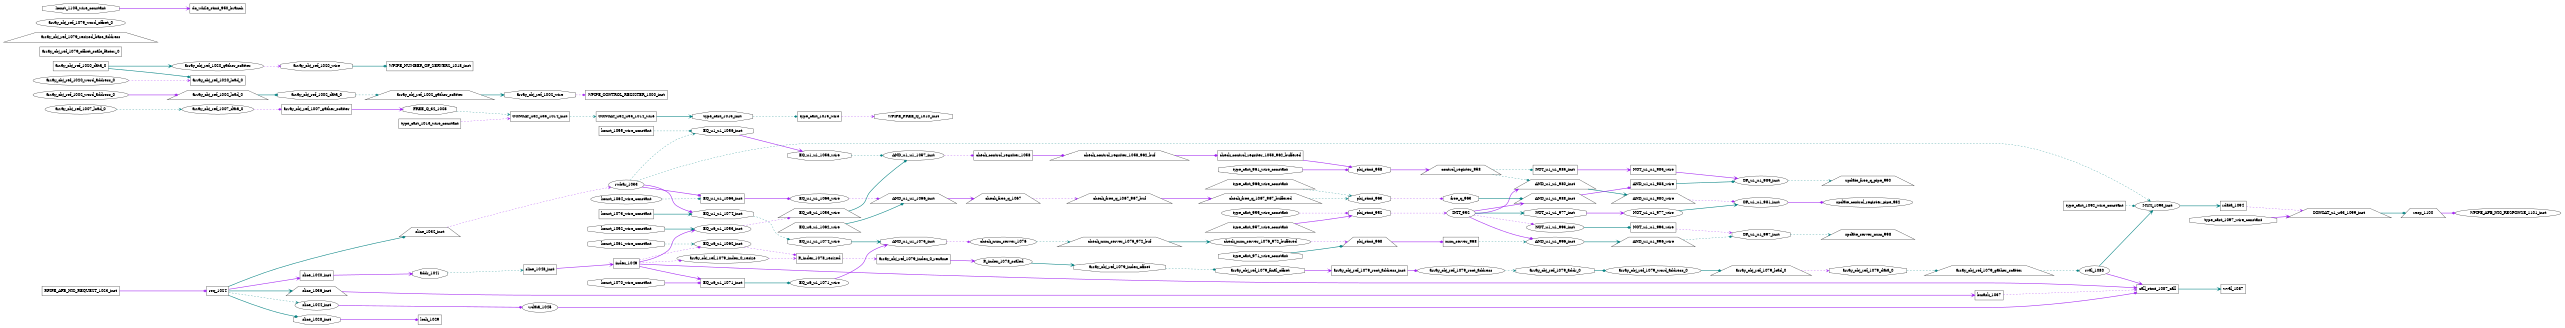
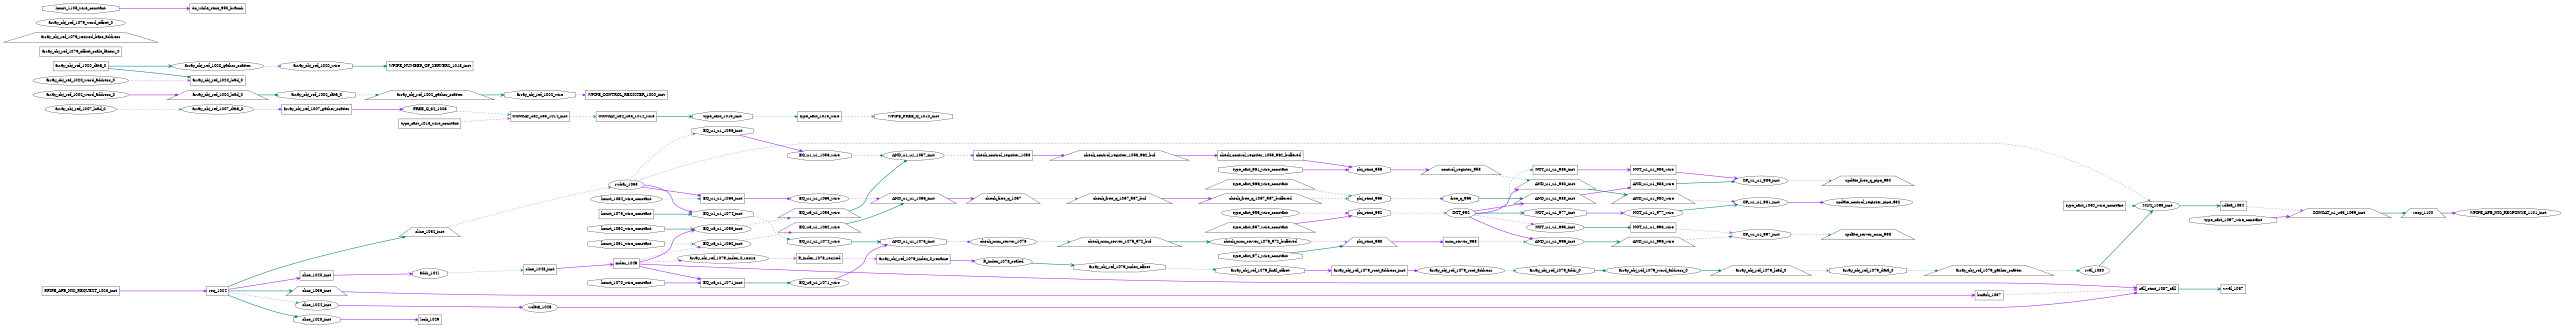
node "konst_1055_wire_constant": removed
edge "control_register_958" -> "NOT_u1_u1_985_inst": now "INIT_952" -> "NOT_u1_u1_985_inst"
edge "EQ_u6_u1_1062_inst" -> "R_index_1078_resized": now "EQ_u6_u1_1062_inst" -> "EQ_u6_u1_1062_wire"
edge "rval_1080" -> "call_stmt_1087_call": removed
